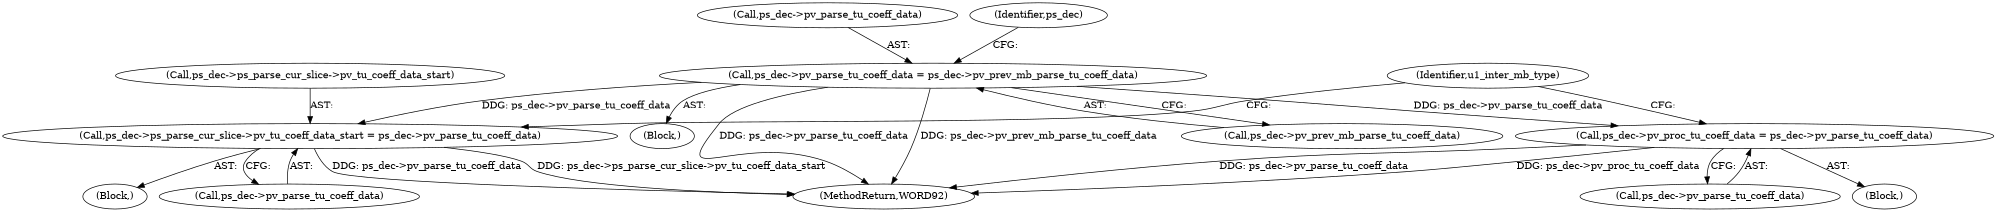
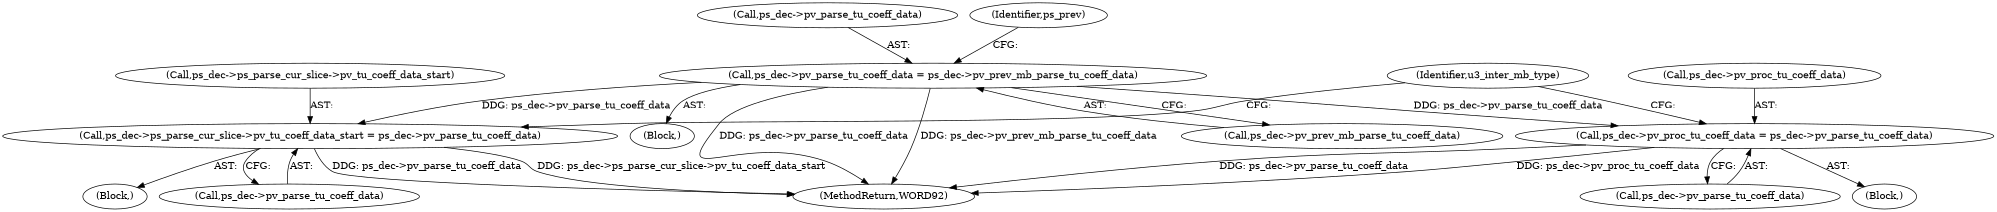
node "(Identifier,ps_dec)": label "(Identifier,ps_dec)" -> "(Identifier,ps_prev)"
node "(Identifier,u1_inter_mb_type)": label "(Identifier,u1_inter_mb_type)" -> "(Identifier,u3_inter_mb_type)"
node "(Call,ps_dec->pv_proc_tu_coeff_data)": added
